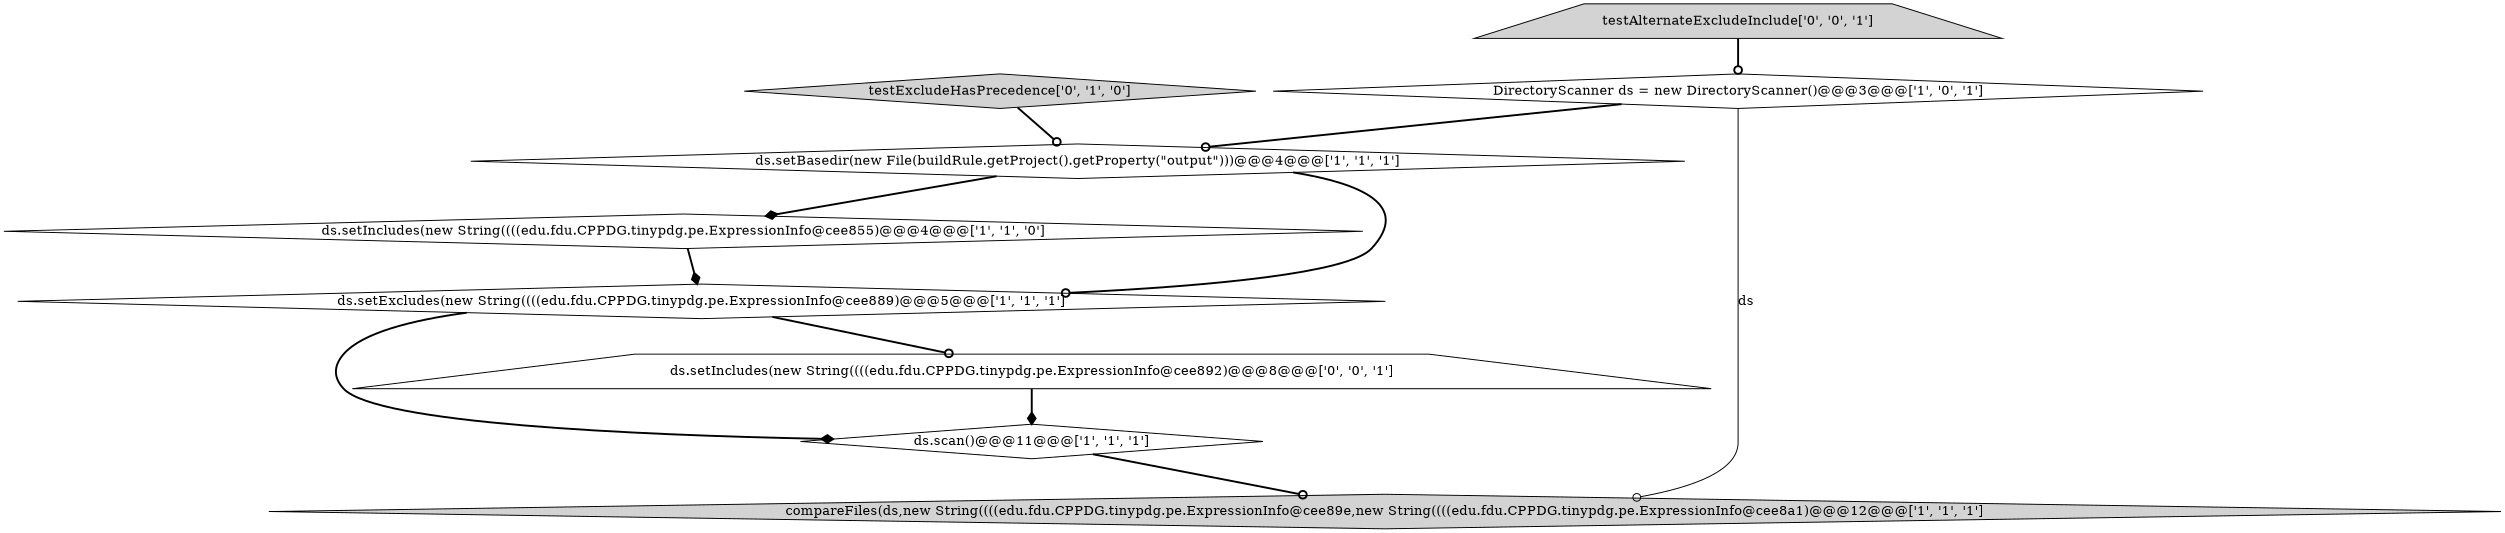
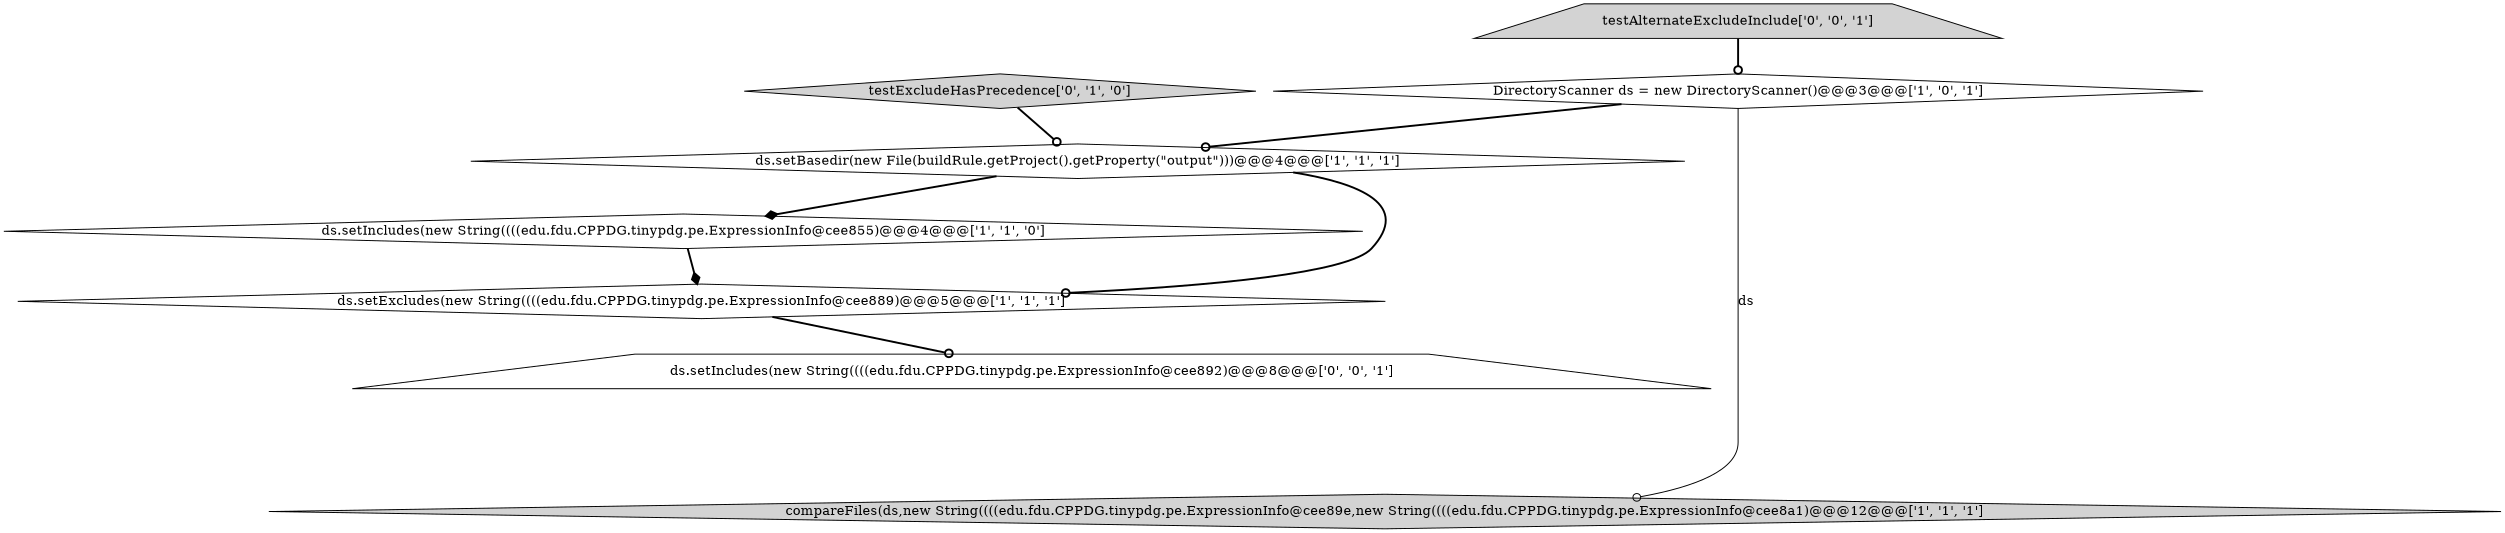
node "ds.scan()@@@11@@@['1', '1', '1']": removed
